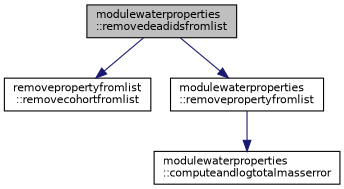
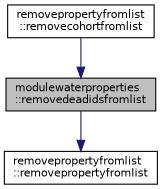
edge "modulewaterproperties ::removedeadidsfromlist" -> "removepropertyfromlist ::removecohortfromlist": reversed
node "modulewaterproperties ::removepropertyfromlist": label "modulewaterproperties ::removepropertyfromlist" -> "removepropertyfromlist ::removepropertyfromlist"
node "modulewaterproperties ::computeandlogtotalmasserror": removed
